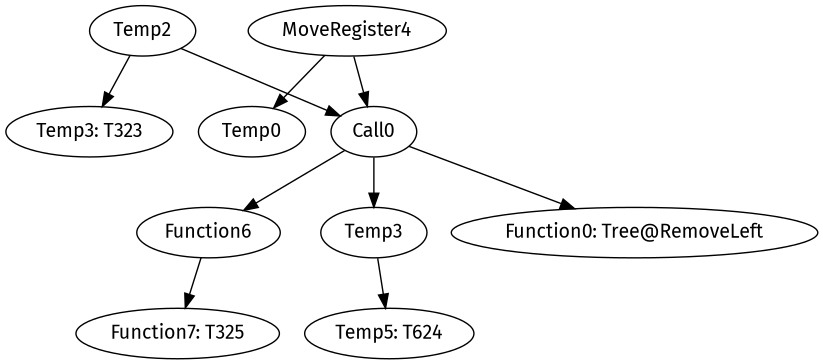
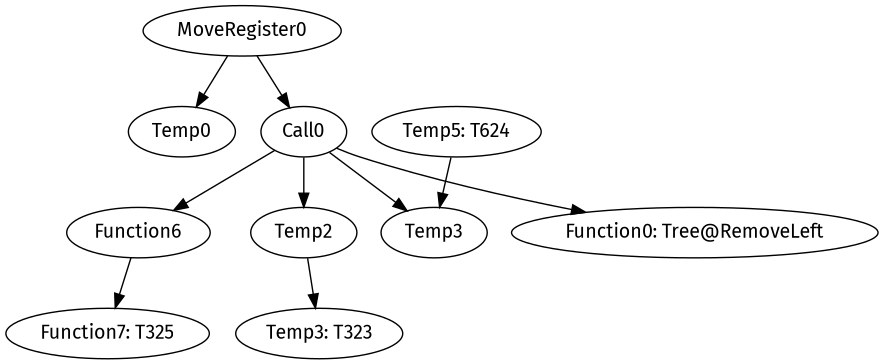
node "MoveRegister4": label "MoveRegister4" -> "MoveRegister0"
edge "Temp2" -> "Call0": reversed
edge "Temp3" -> "Temp5: T624": reversed
